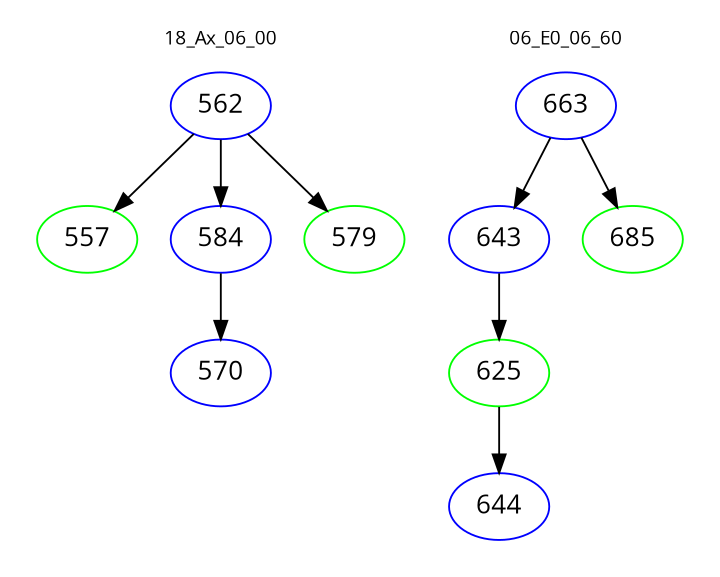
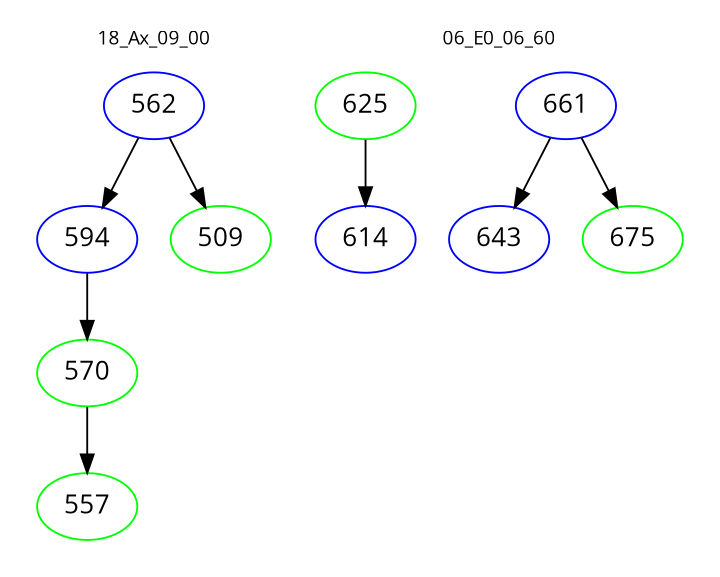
cluster "18_Ax_06_00": label "18_Ax_06_00" -> "18_Ax_09_00"
node "663": label "663" -> "661"
edge "562" -> "557": now "570" -> "557"
node "584": label "584" -> "594"
node "579": label "579" -> "509"
node "685": label "685" -> "675"
edge "643" -> "625": removed
node "570": color blue -> green
node "644": label "644" -> "614"
